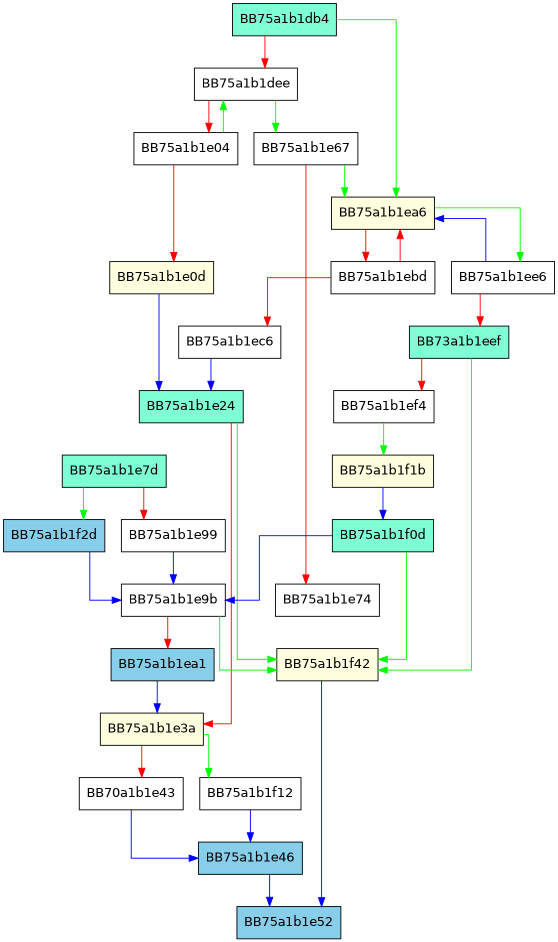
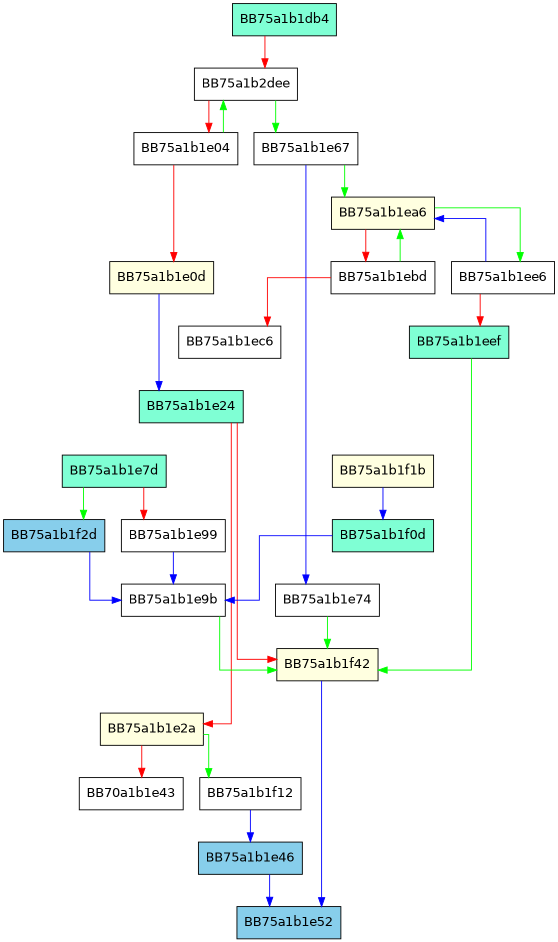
edge "BB75a1b1db4" -> "BB75a1b1ea6": removed
node "BB75a1b1dee": label "BB75a1b1dee" -> "BB75a1b2dee"
edge "BB75a1b1ebd" -> "BB75a1b1ea6": color red -> green
node "BB73a1b1eef": label "BB73a1b1eef" -> "BB75a1b1eef"
edge "BB75a1b1ec6" -> "BB75a1b1e24": removed
edge "BB75a1b1e67" -> "BB75a1b1e74": color red -> blue
node "BB75a1b1ef4": removed
edge "BB75a1b1e24" -> "BB75a1b1f42": color green -> red
edge "BB75a1b1f0d" -> "BB75a1b1f42": now "BB75a1b1e74" -> "BB75a1b1f42"
node "BB75a1b1ea1": removed
node "BB75a1b1e3a": label "BB75a1b1e3a" -> "BB75a1b1e2a"
edge "BB70a1b1e43" -> "BB75a1b1e46": removed
